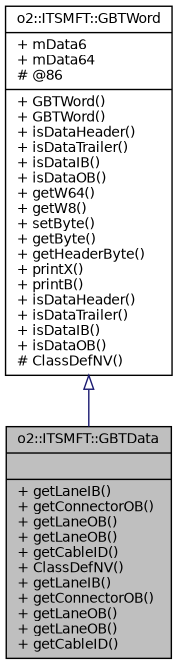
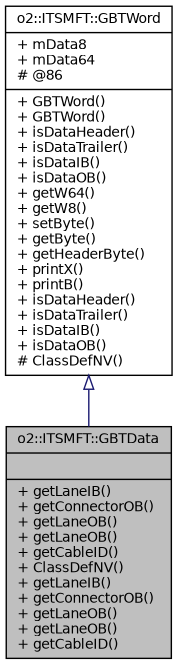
node "o2::ITSMFT::GBTWord": text "+ mData6" -> "+ mData8"
